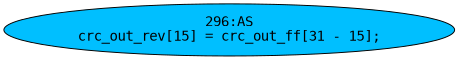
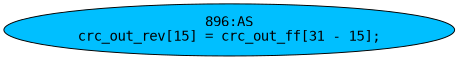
node "296:AS crc_out_rev[15] = crc_out_ff[31 - 15];": label "296:AS crc_out_rev[15] = crc_out_ff[31 - 15];" -> "896:AS crc_out_rev[15] = crc_out_ff[31 - 15];"
